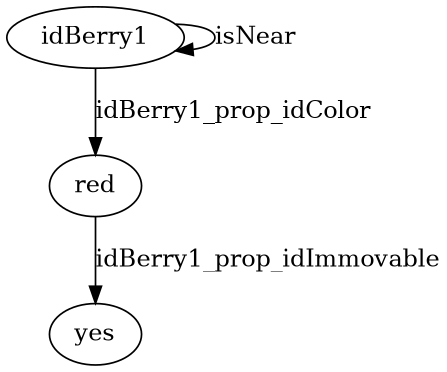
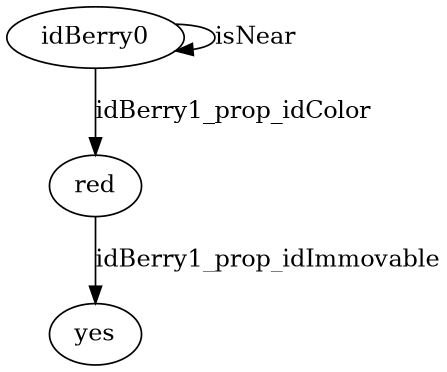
node "idBerry1": label "idBerry1" -> "idBerry0"
